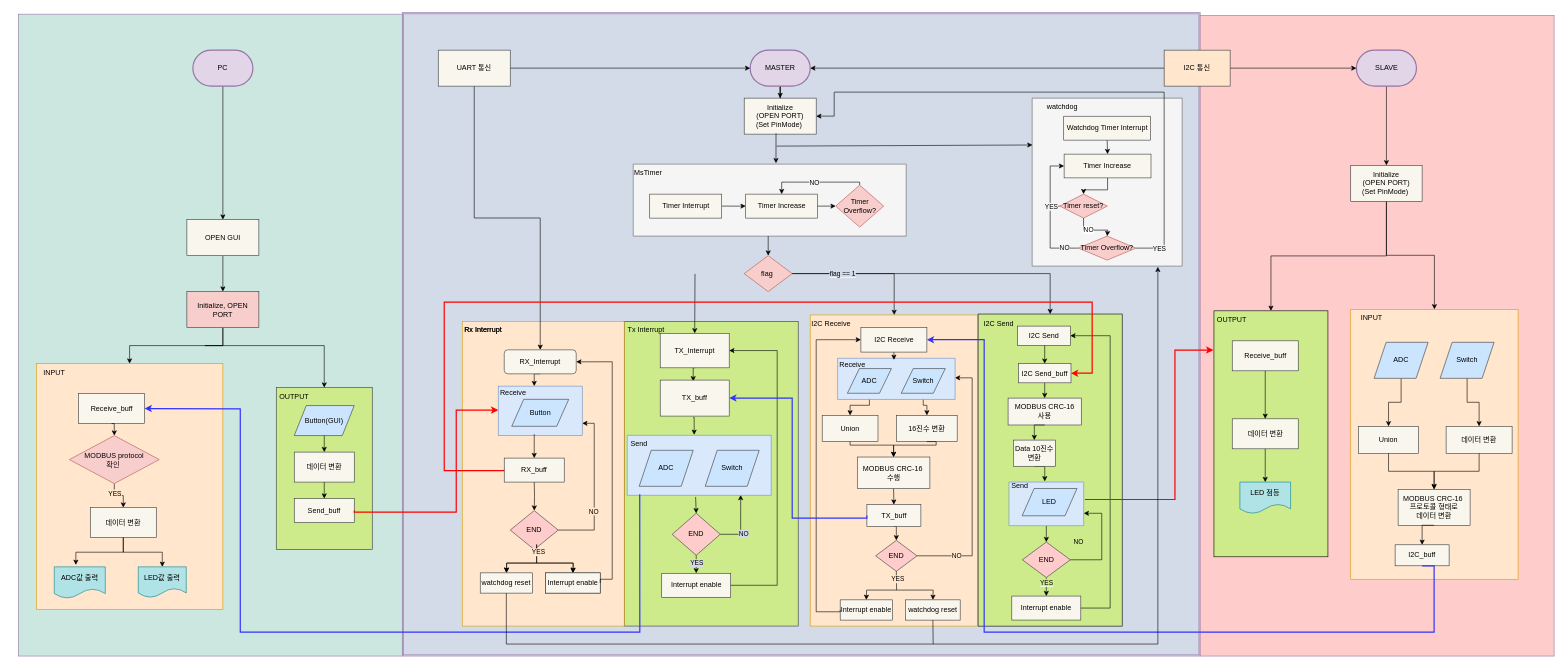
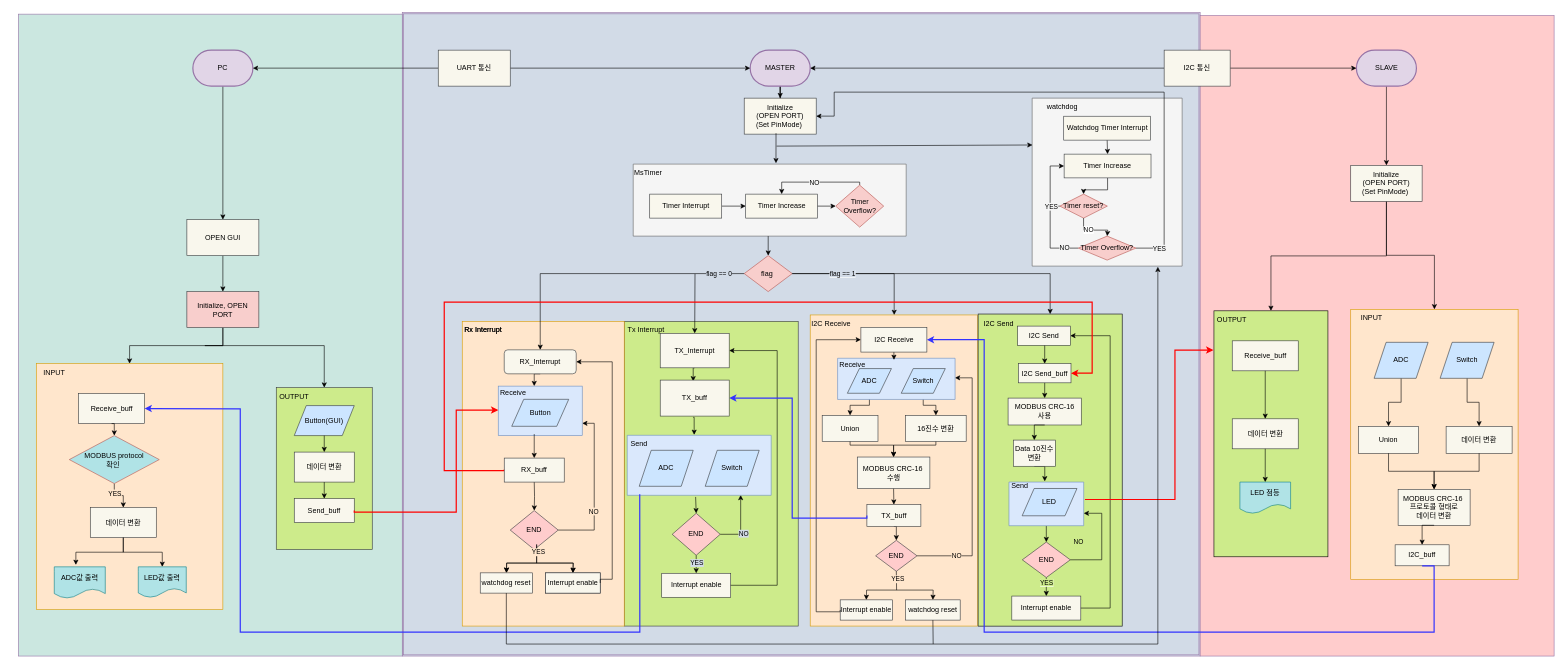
node "I2C 통신": fillcolor #ffe6cc -> #f9f7ed
edge "UART 통신" -> "RX_Interrupt": now "UART 통신" -> "PC"
edge "flag" -> "RX_Interrupt": added, label "flag == 0"
node "16진수 변환": moved (927, 428) -> (936, 428)
node "MODBUS protocol 확인": fillcolor #f8cecc -> #b0e3e6
